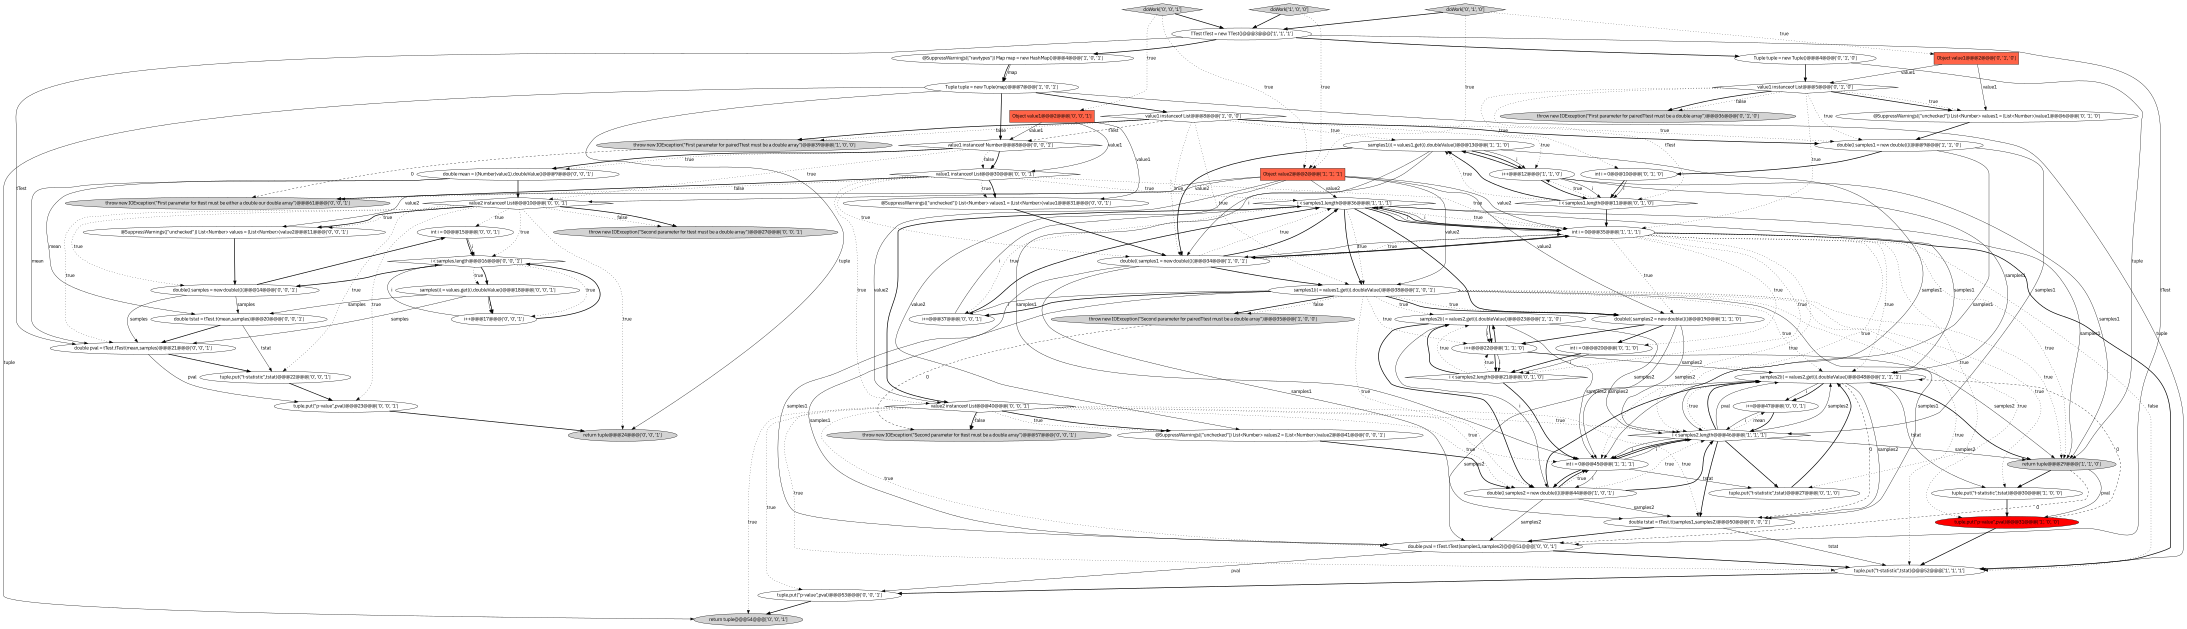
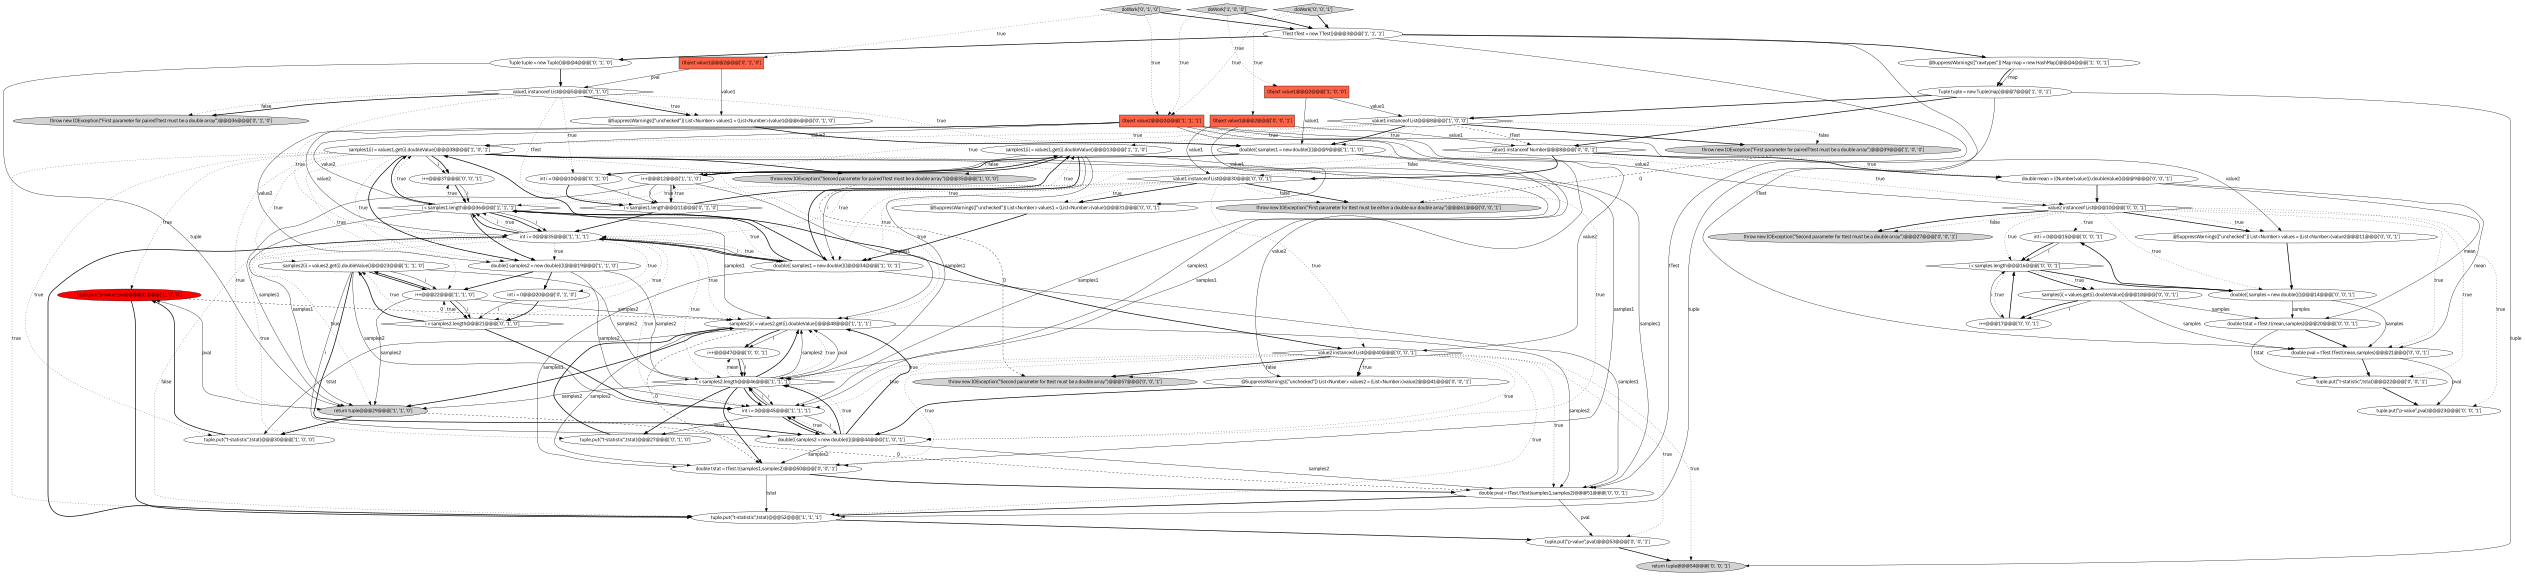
edge "Object value1@@@2@@@['0', '1', '0']" -> "value1 instanceof List@@@5@@@['0', '1', '0']": label "value1" -> "pval"
node "Object value1@@@2@@@['1', '0', '0']": added
node "return tuple@@@24@@@['0', '0', '1']": removed
